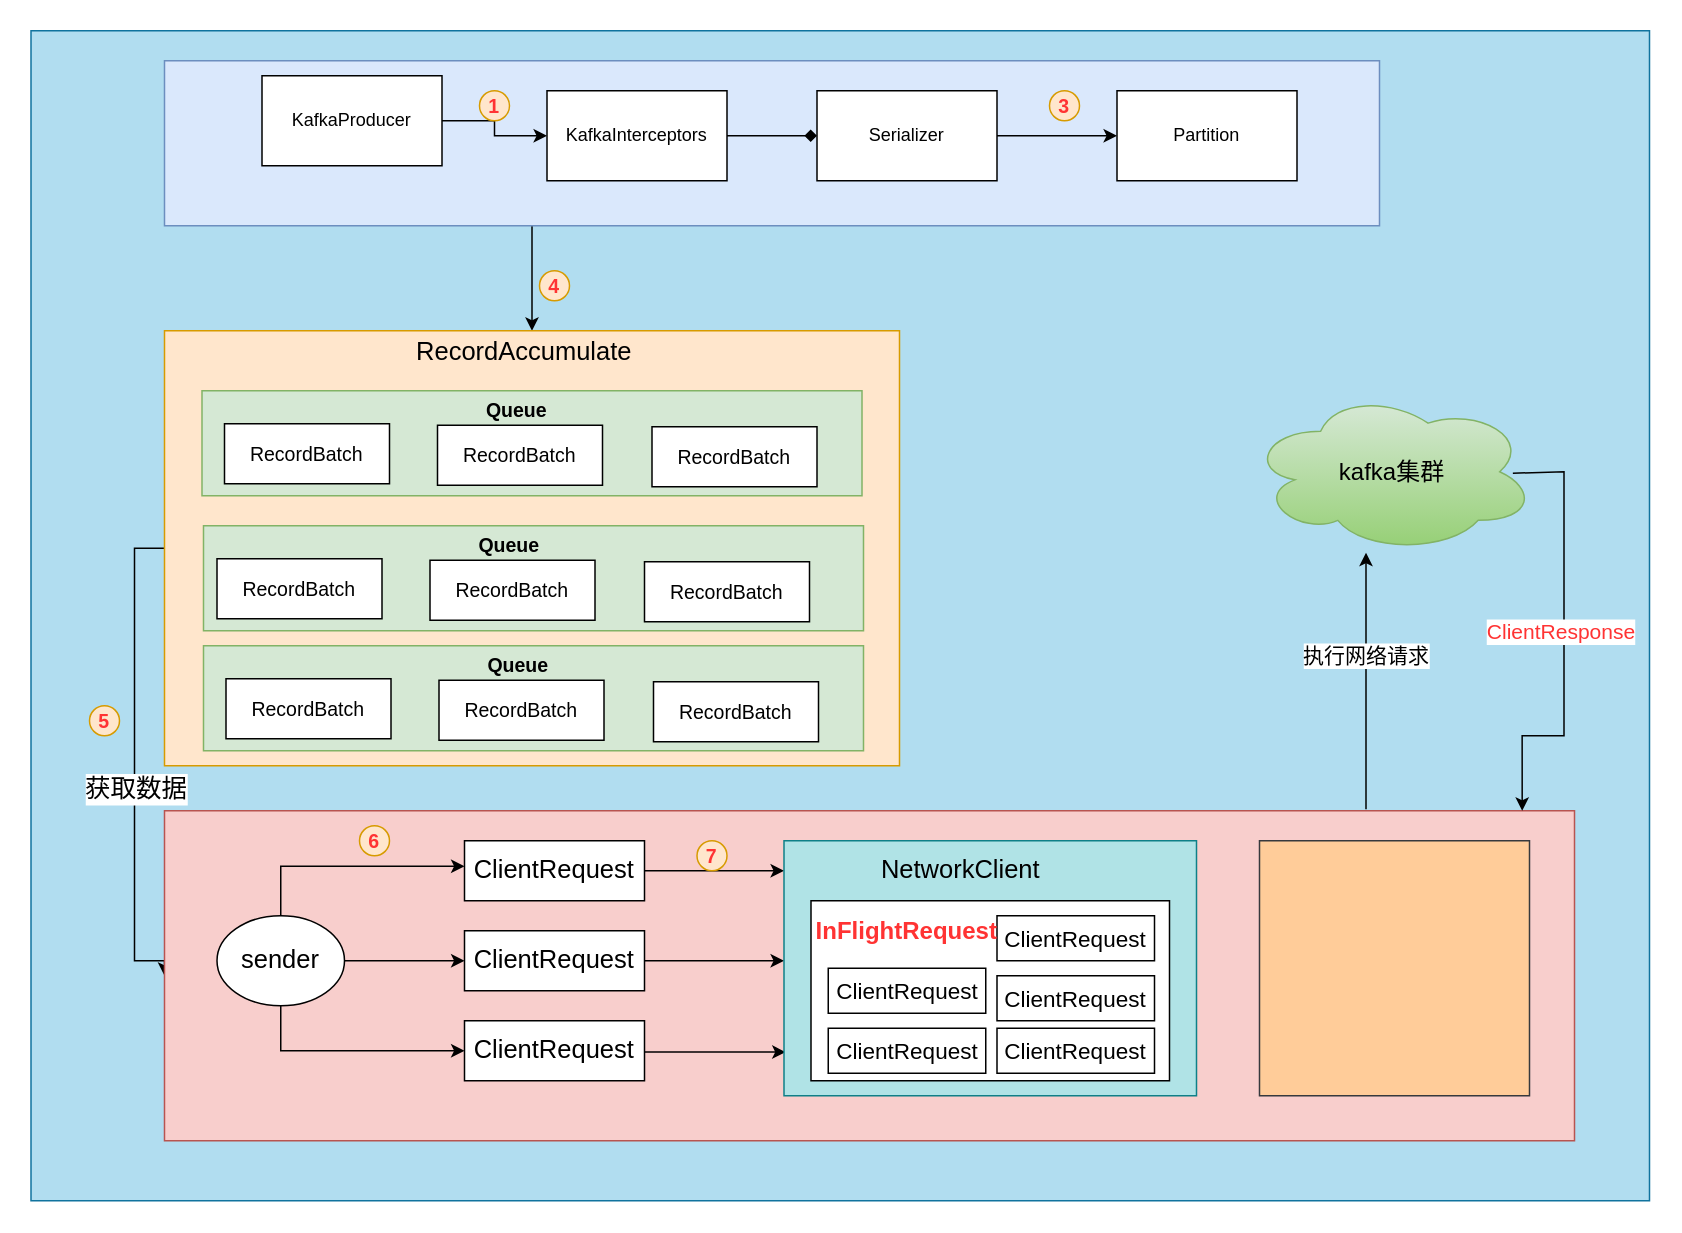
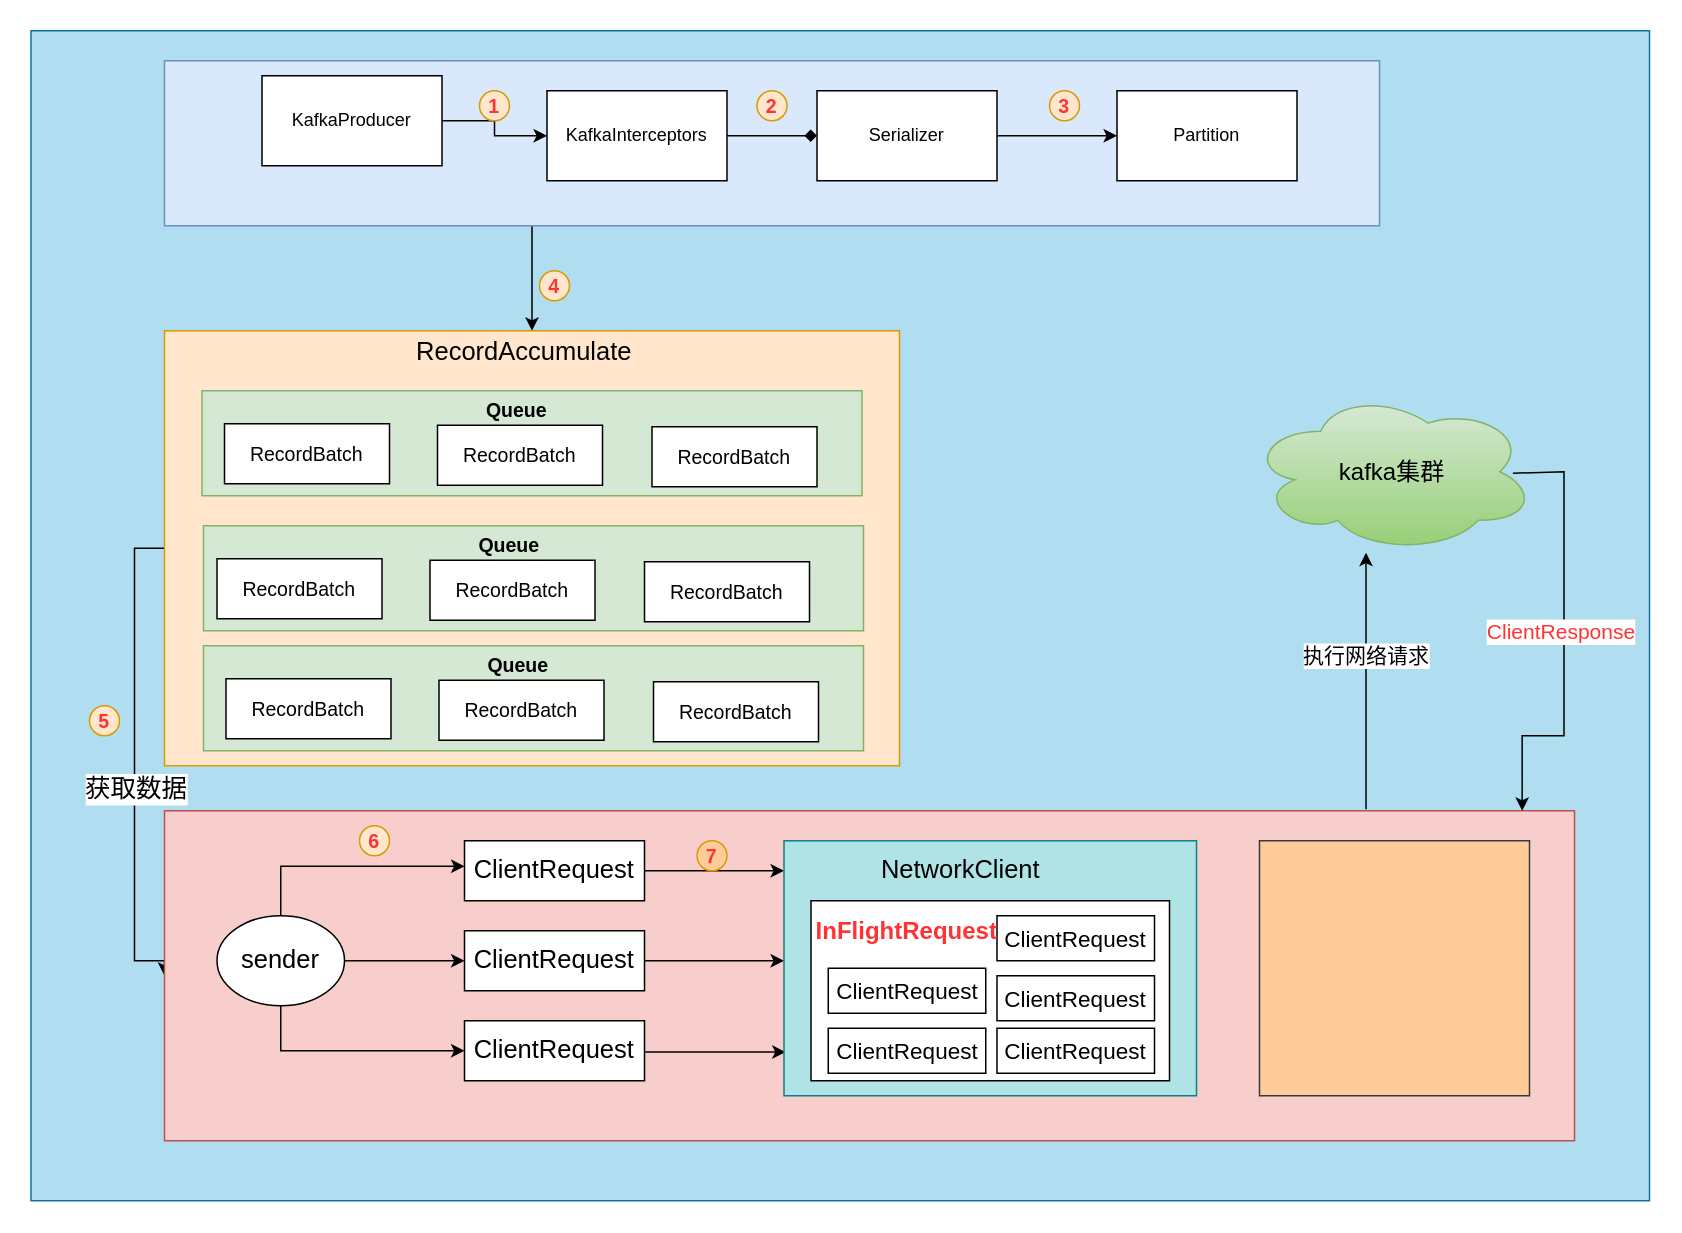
node "2": added
node "7": fillcolor #ffe6cc -> #ffcc99
